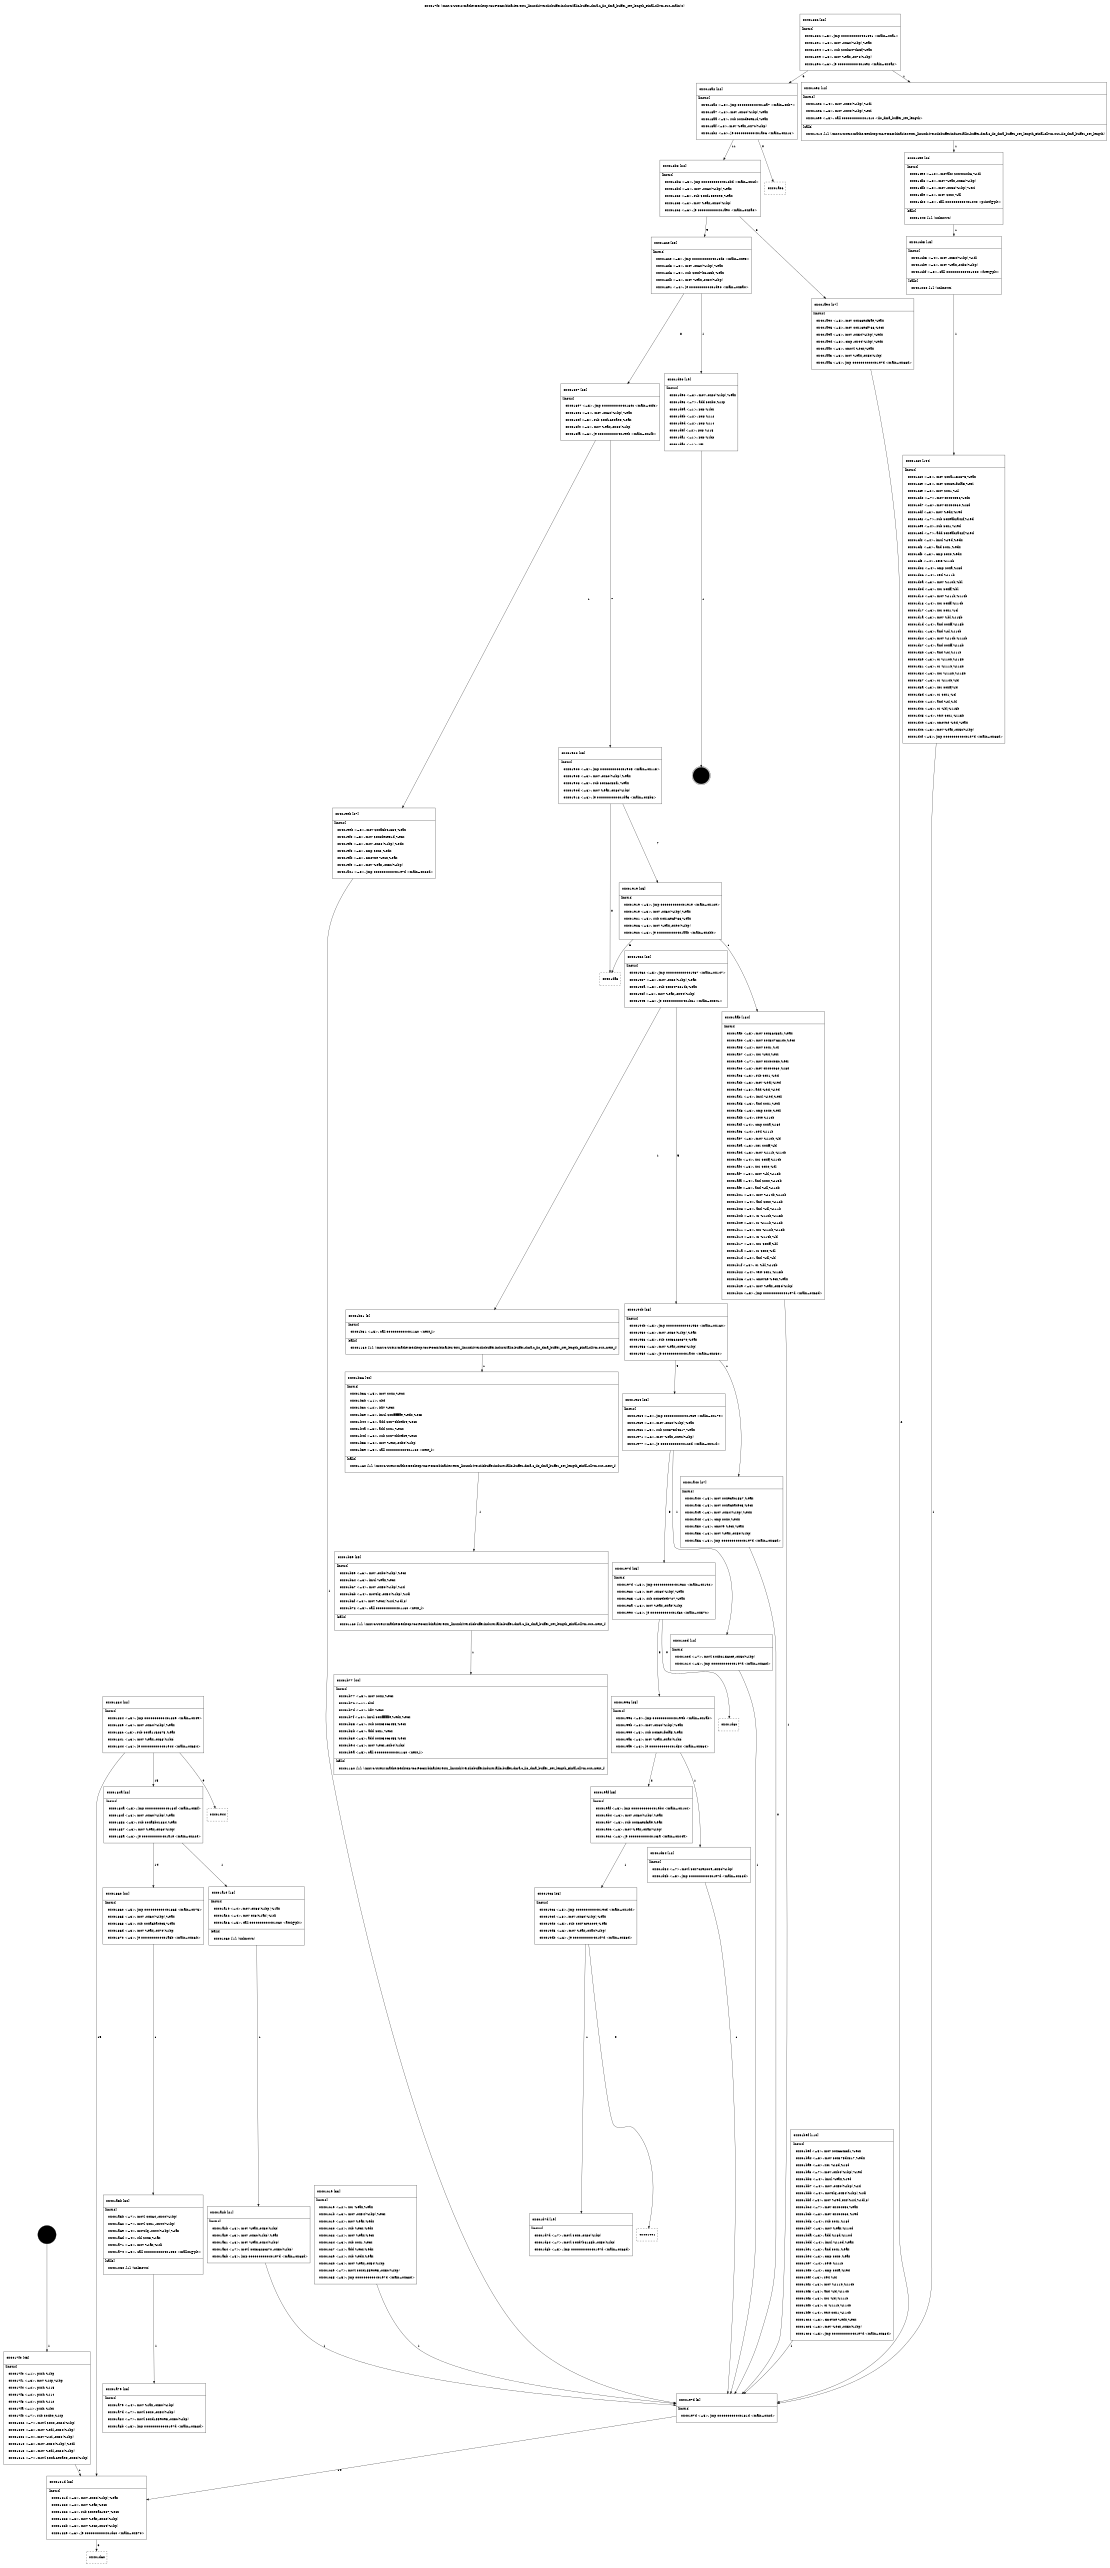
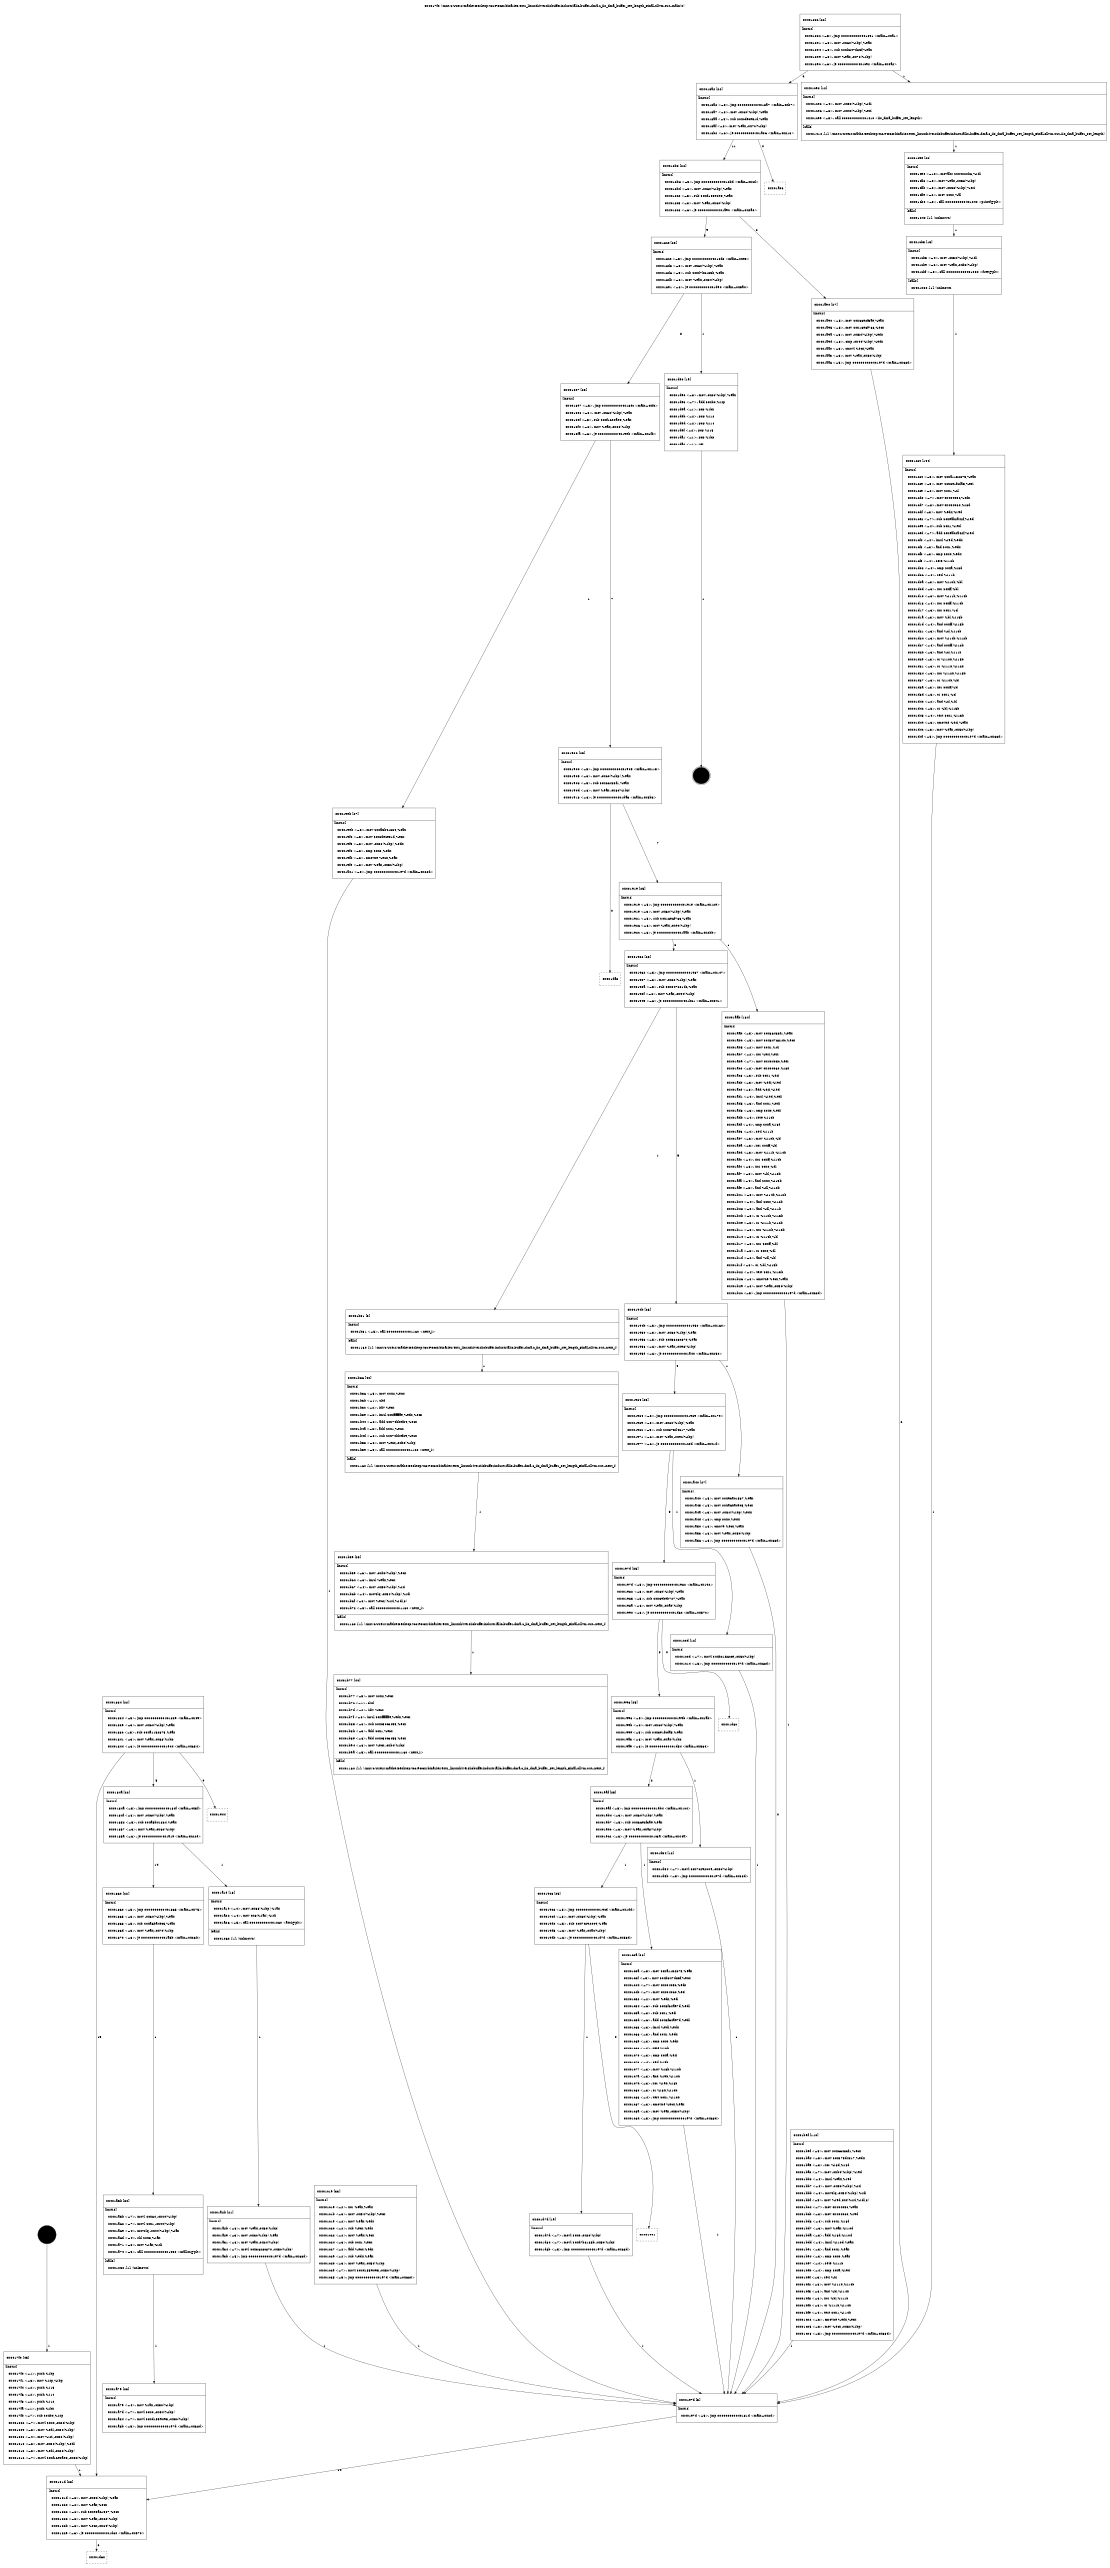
edge "0x401919 [25]" -> "0x401da3": now "0x401919 [25]" -> "0x401932 [25]"
edge "0x401834 [22]" -> "0x40184a [22]": label " 15" -> " 5"
node "0x401c3a [88]": added
edge "0x401d7d [19]" -> "0x401e7d [5]": added, label "1"
